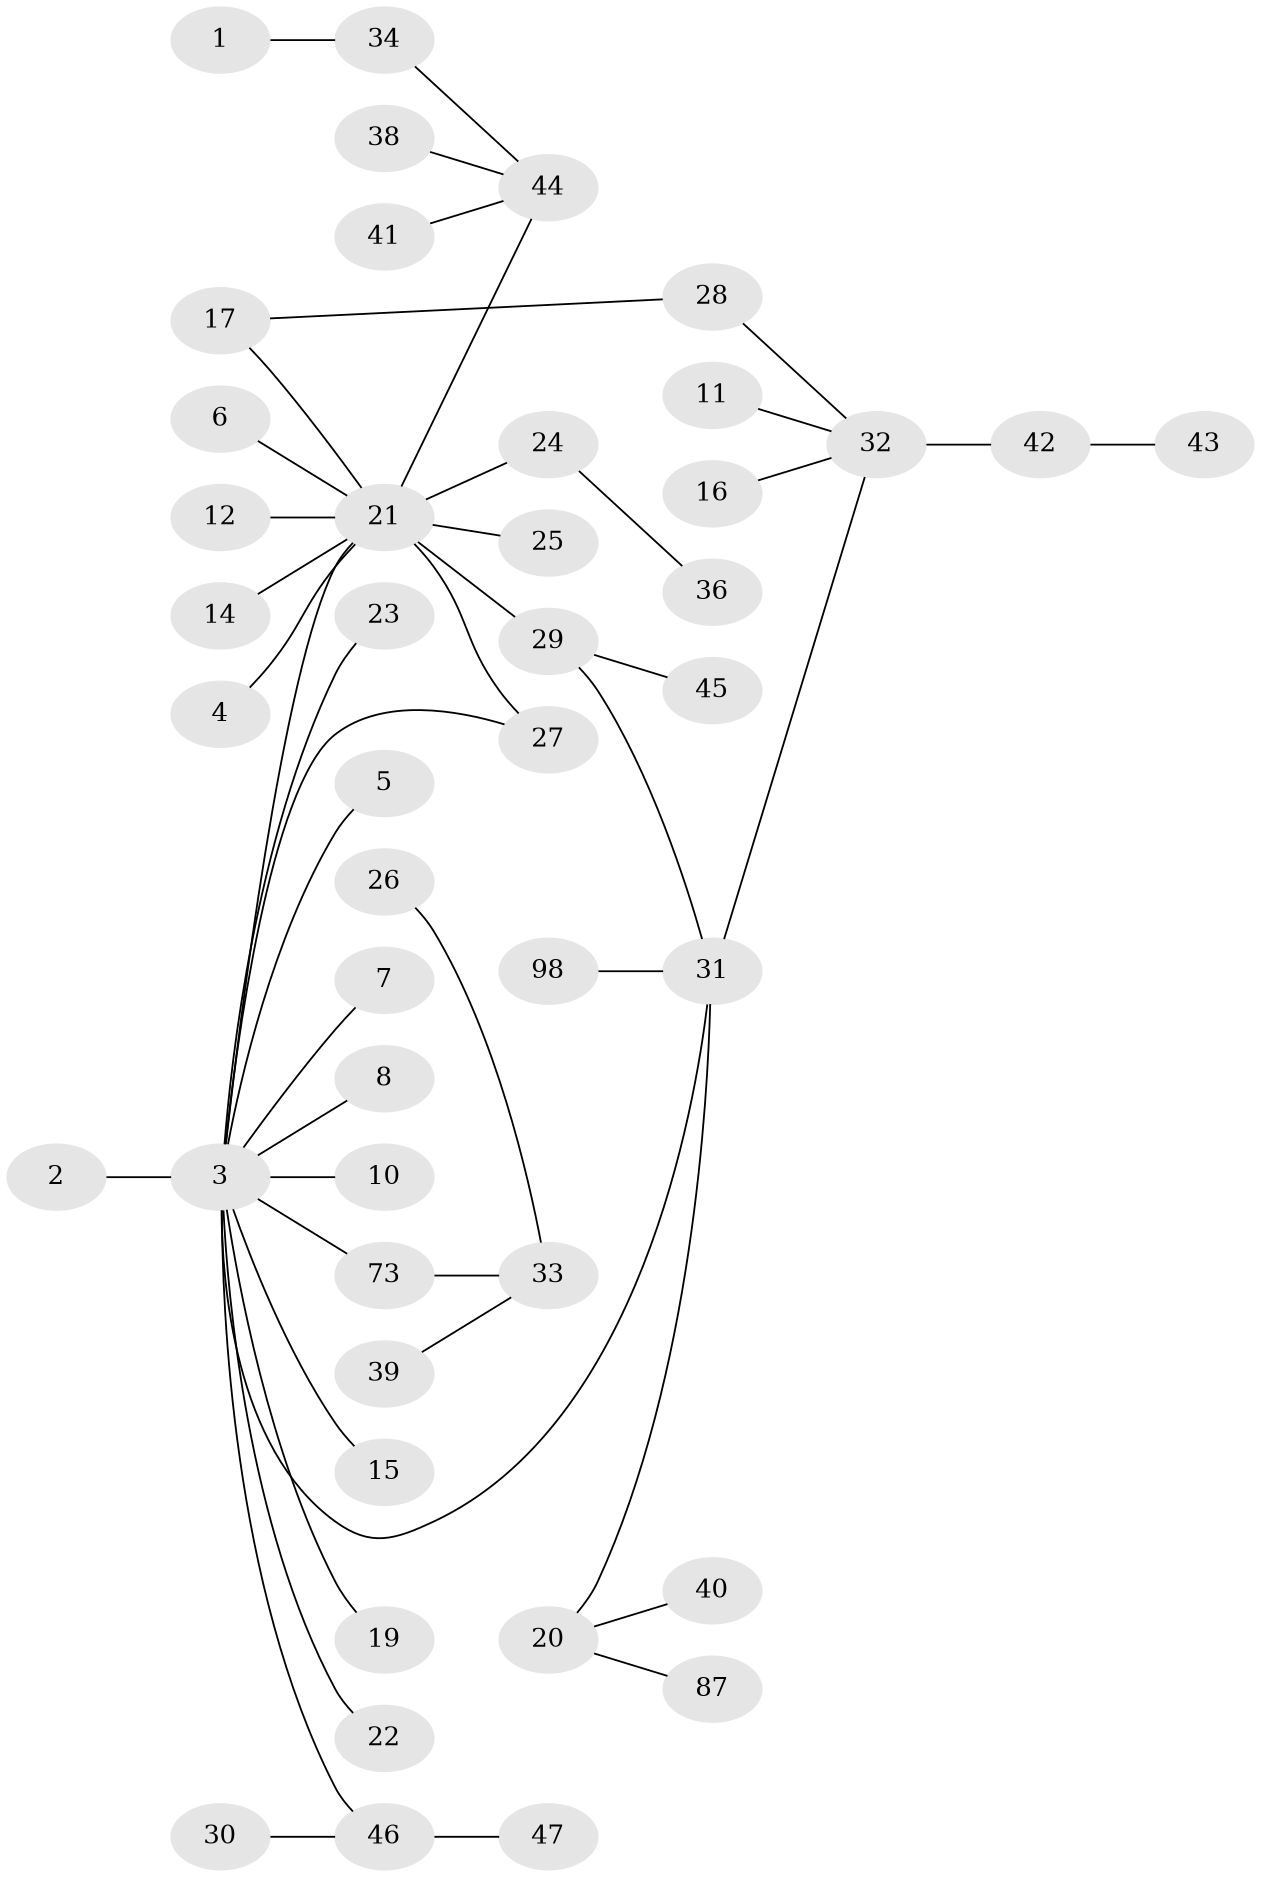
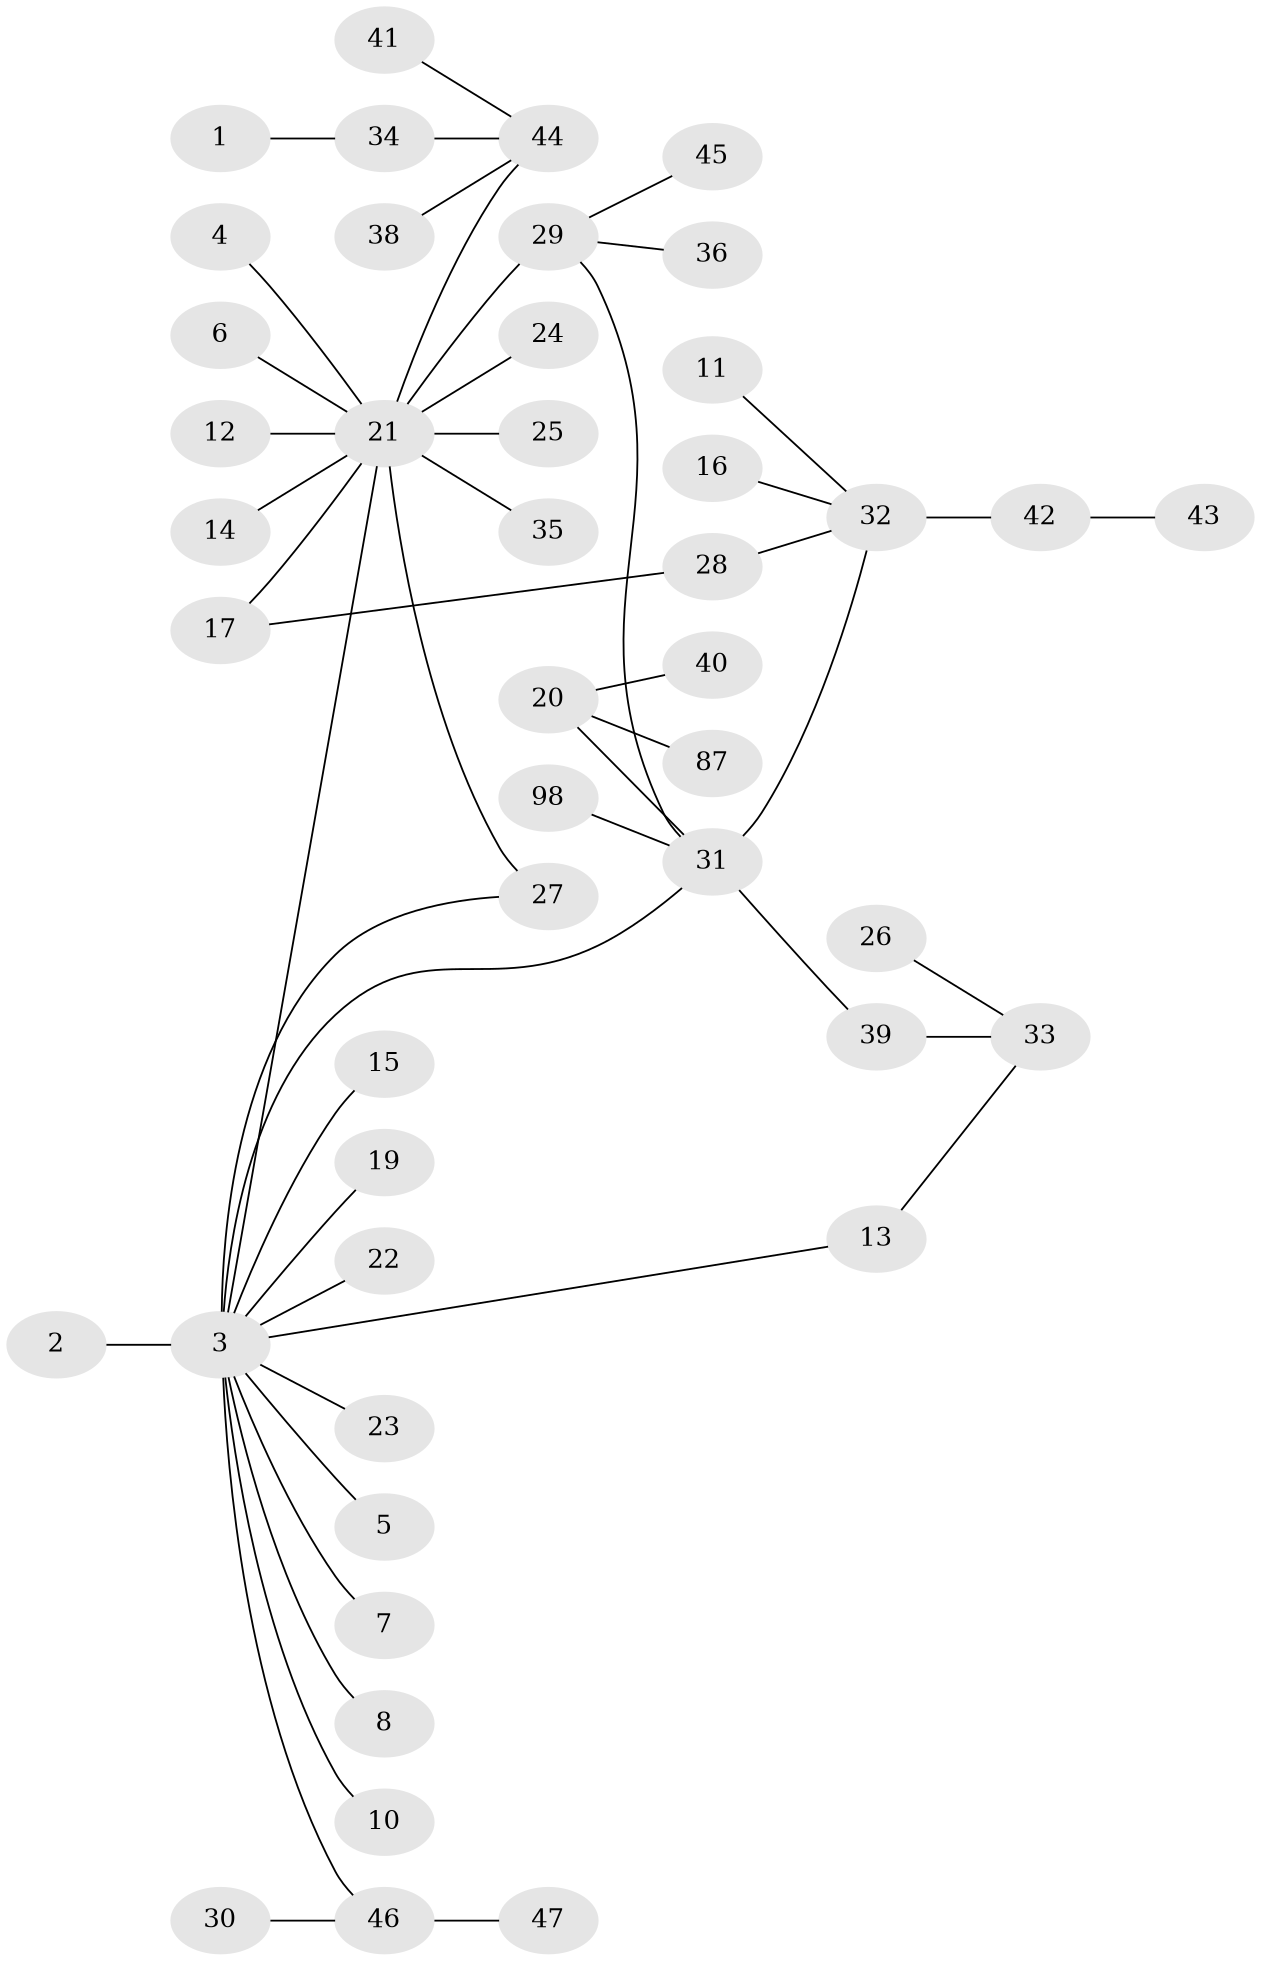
edge "24" -- "36": now "29" -- "36"
node "35": added
edge "31" -- "39": added
node "73": label "73" -> "13"
